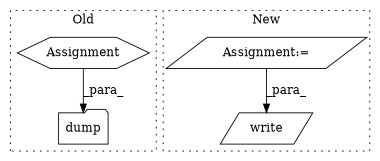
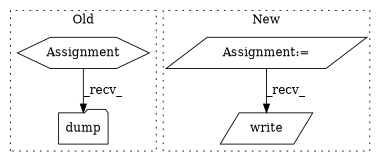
edge "Assignment" -> "dump": label "_para_" -> "_recv_"
edge "Assignment:=" -> "write": label "_para_" -> "_recv_"
